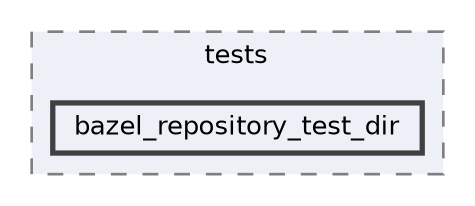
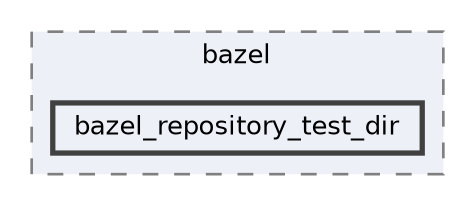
cluster "tests": label "tests" -> "bazel"
